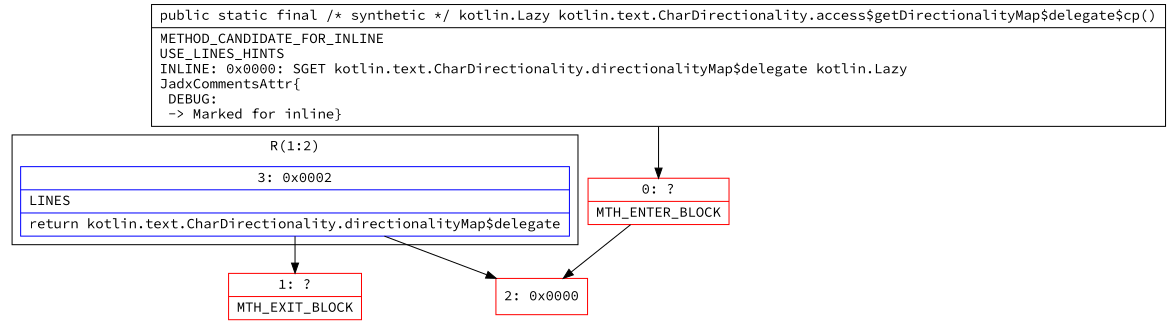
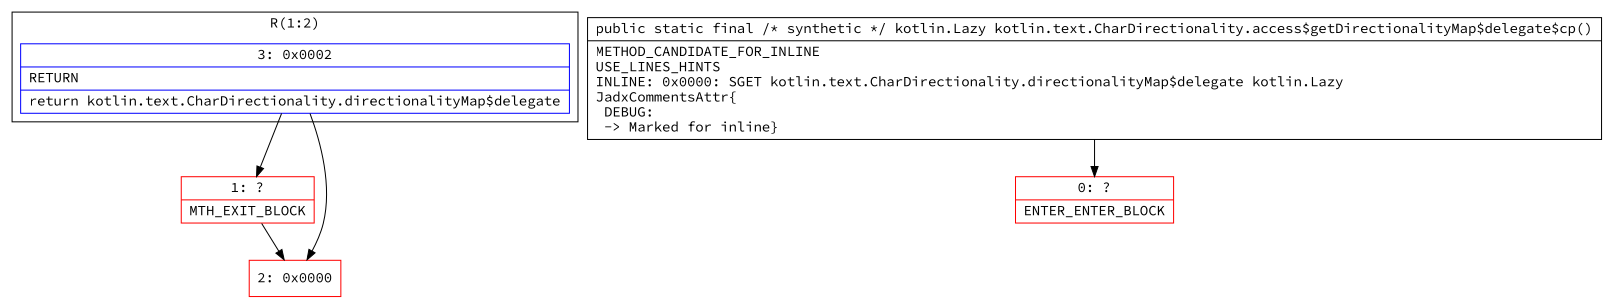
node "3: 0x0002": text "LINES" -> "RETURN"
node "0: ?": text "MTH_ENTER_BLOCK" -> "ENTER_ENTER_BLOCK"
edge "0: ?" -> "2: 0x0000": now "1: ?" -> "2: 0x0000"
